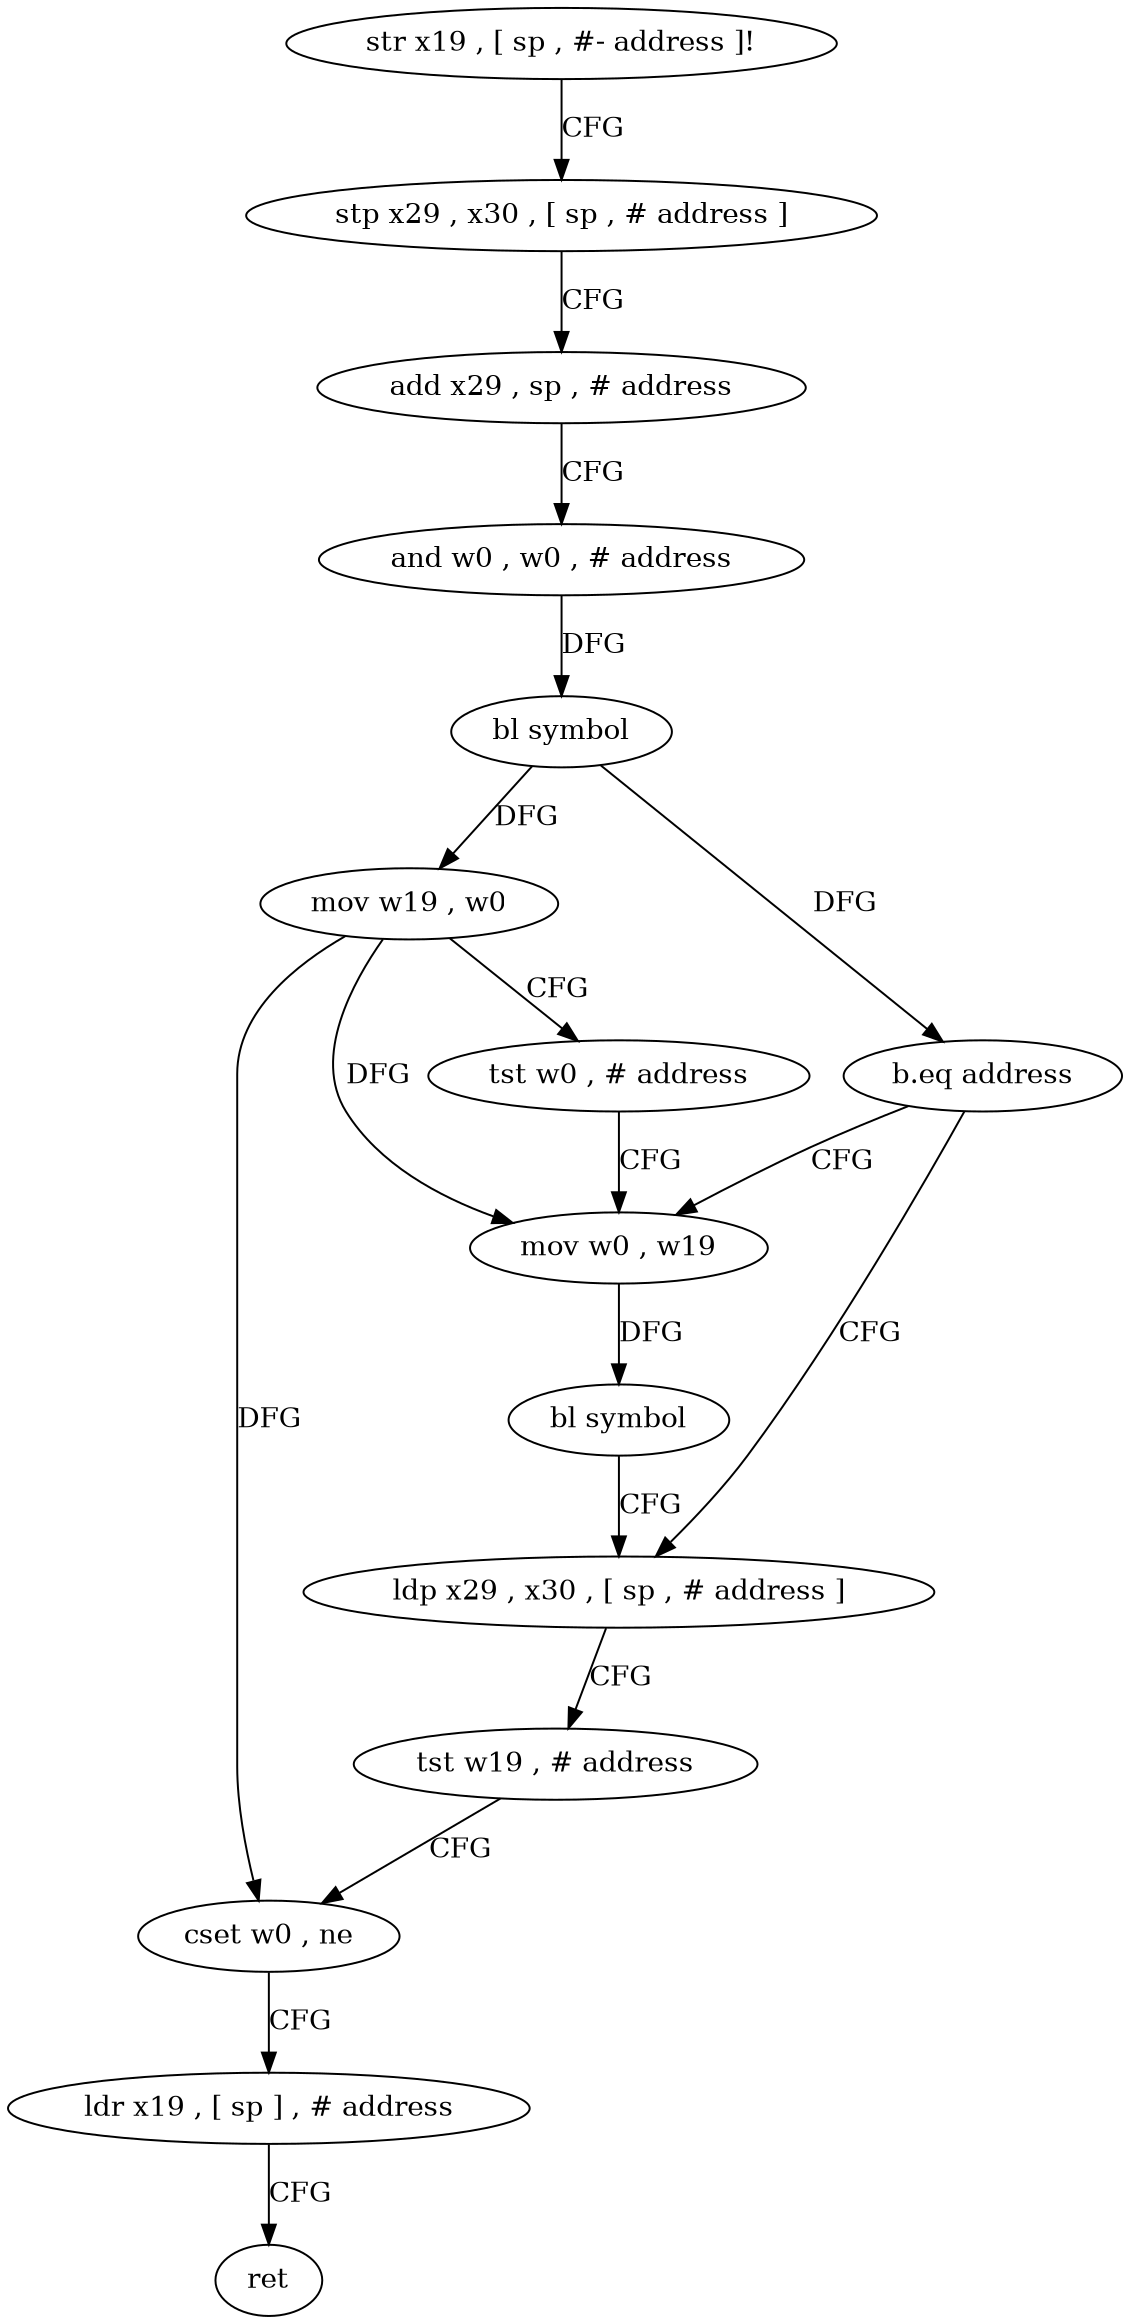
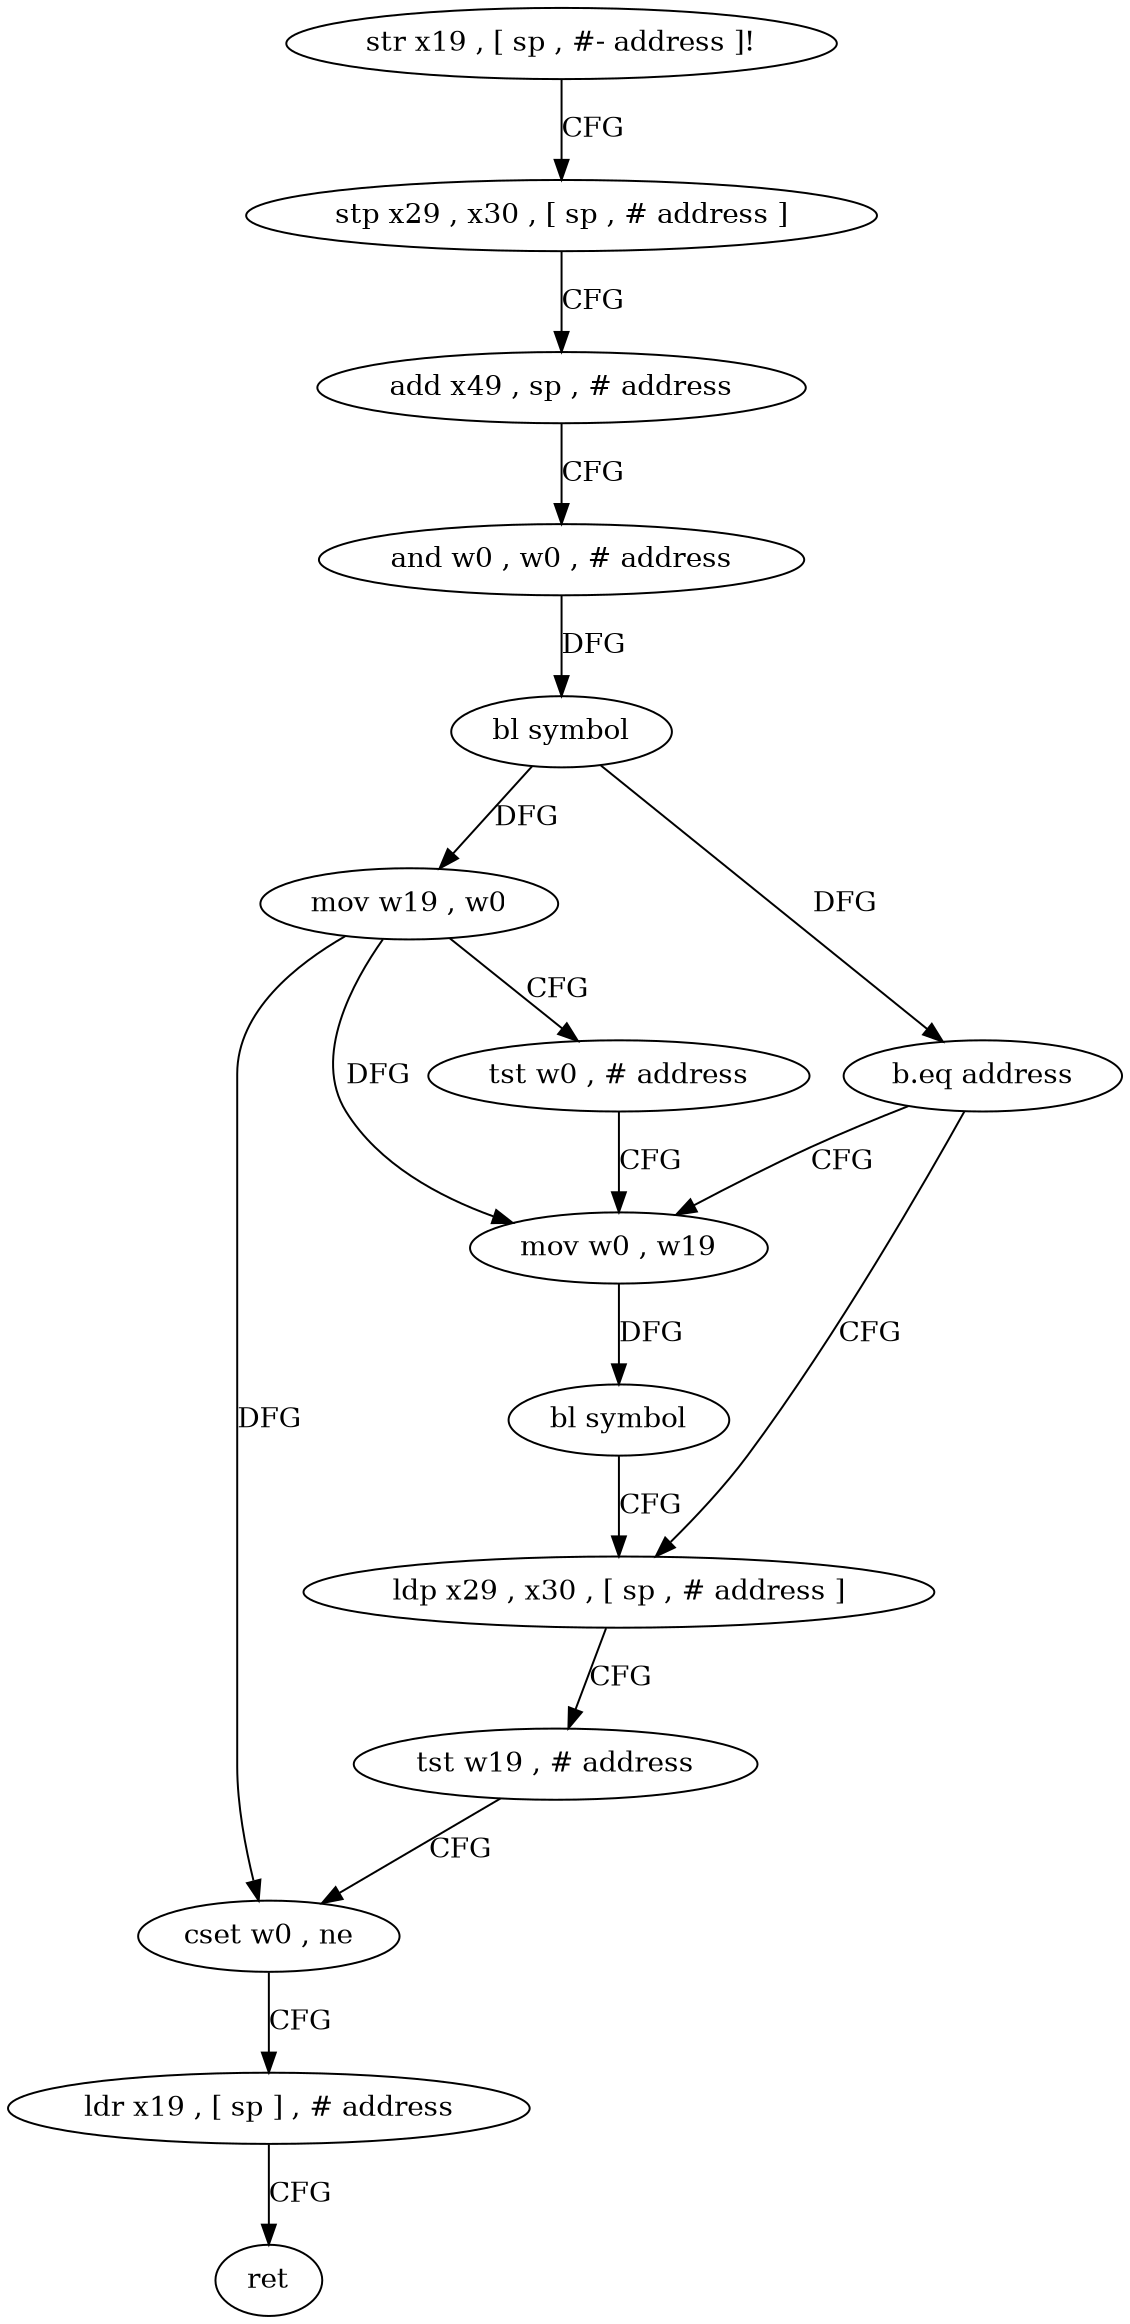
node "add x29 , sp , # address": label "add x29 , sp , # address" -> "add x49 , sp , # address"
